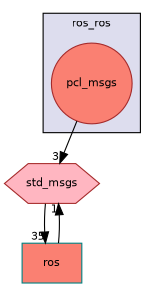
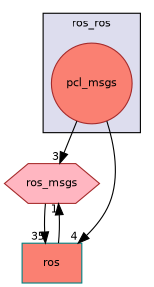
edge "pcl_msgs" -> "ros": added
node "std_msgs": label "std_msgs" -> "ros_msgs"
